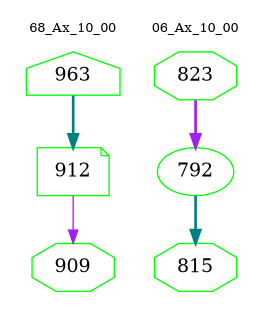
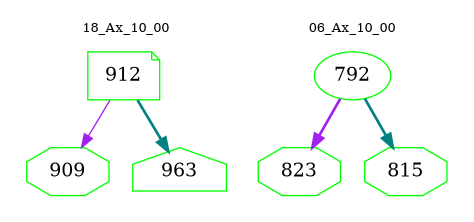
cluster "68_Ax_10_00": label "68_Ax_10_00" -> "18_Ax_10_00"
edge "963" -> "912": reversed
edge "823" -> "792": reversed
